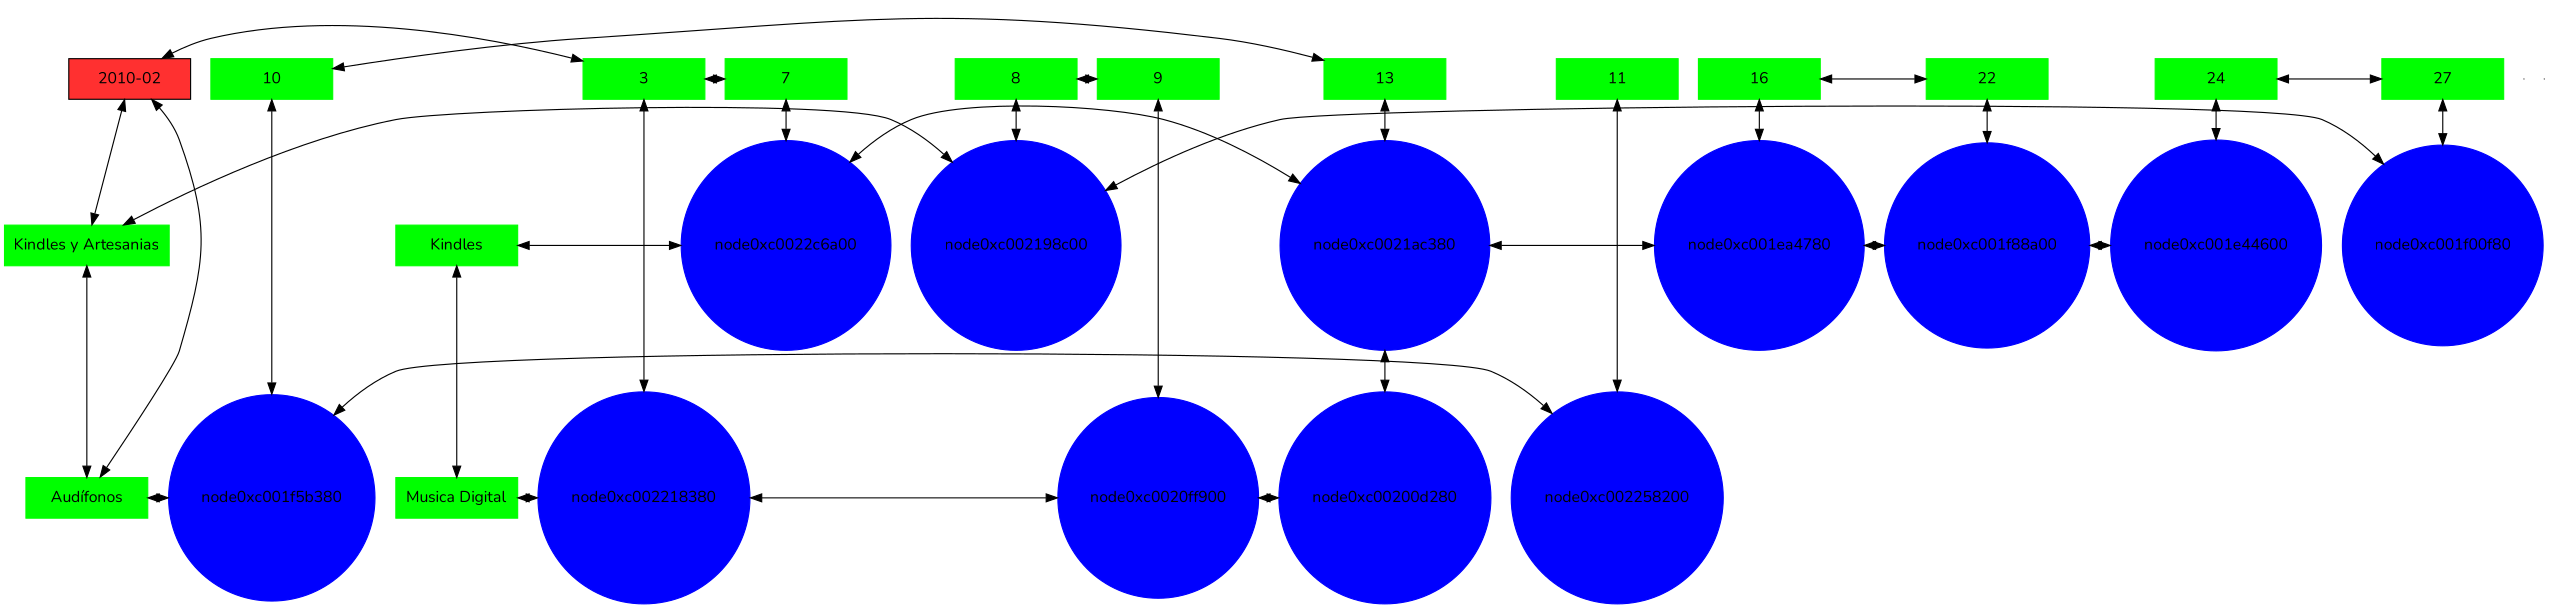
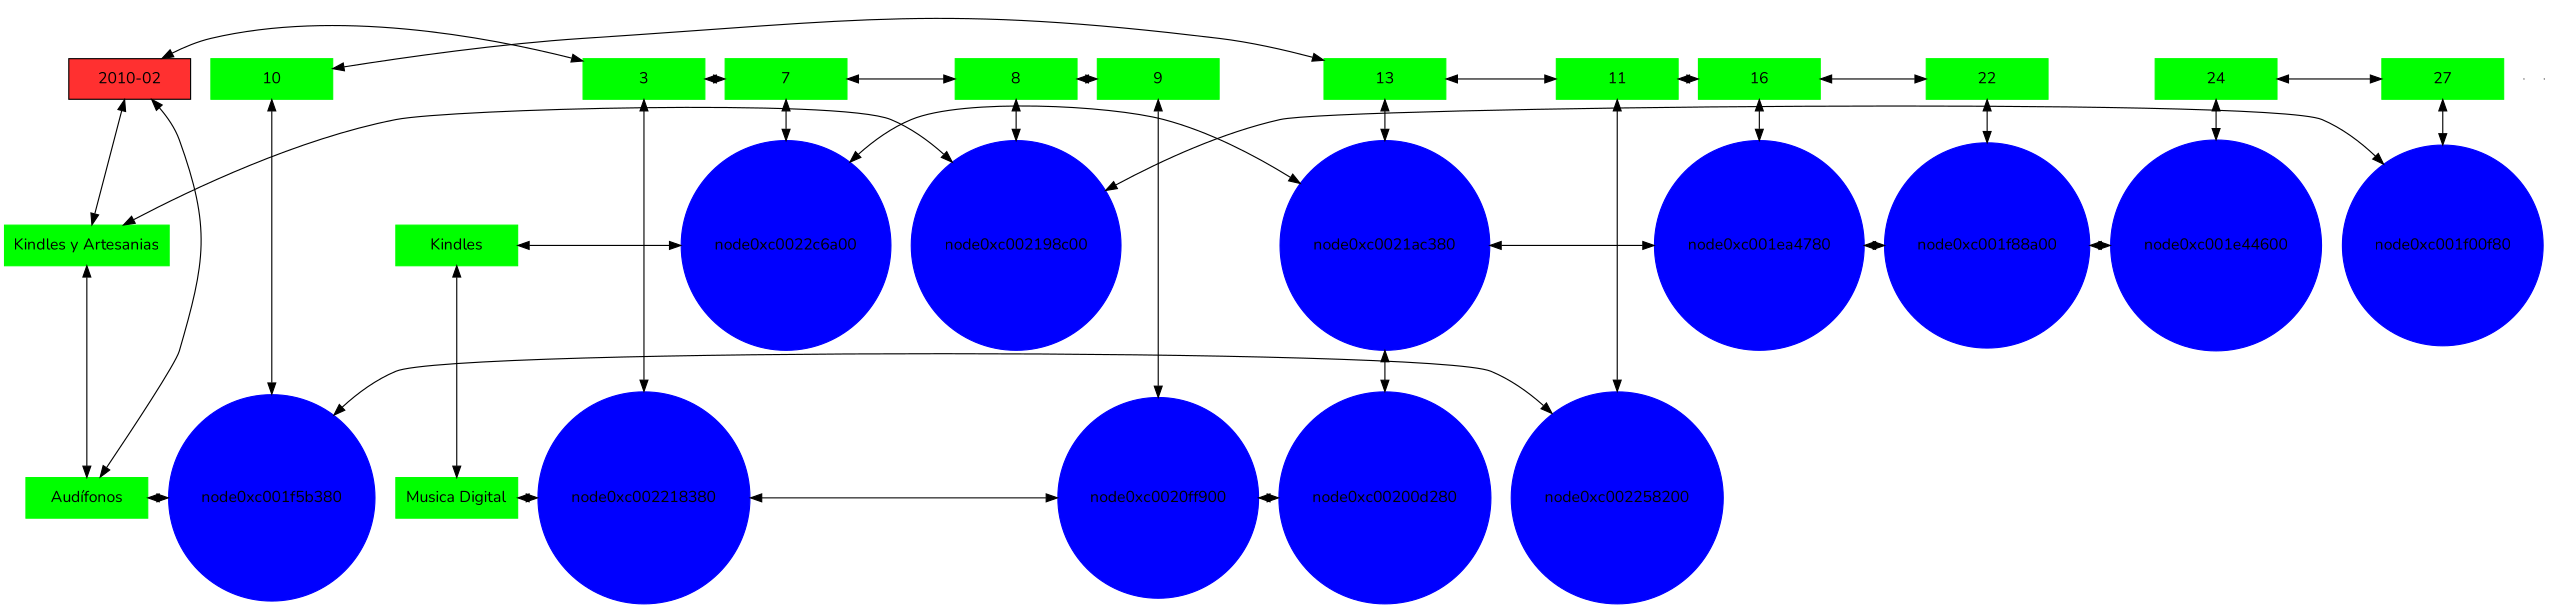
edge "7" -- "8": added
edge "13" -- "11": added
edge "11" -- "16": added
